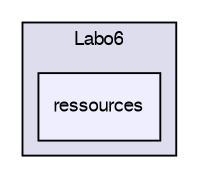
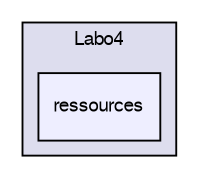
cluster "Labo6": label "Labo6" -> "Labo4"
